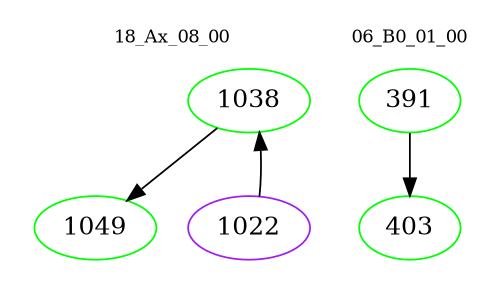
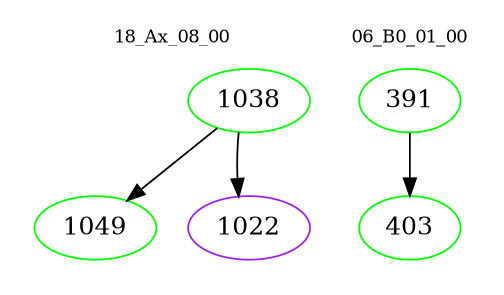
edge "1022" -> "1038": reversed
